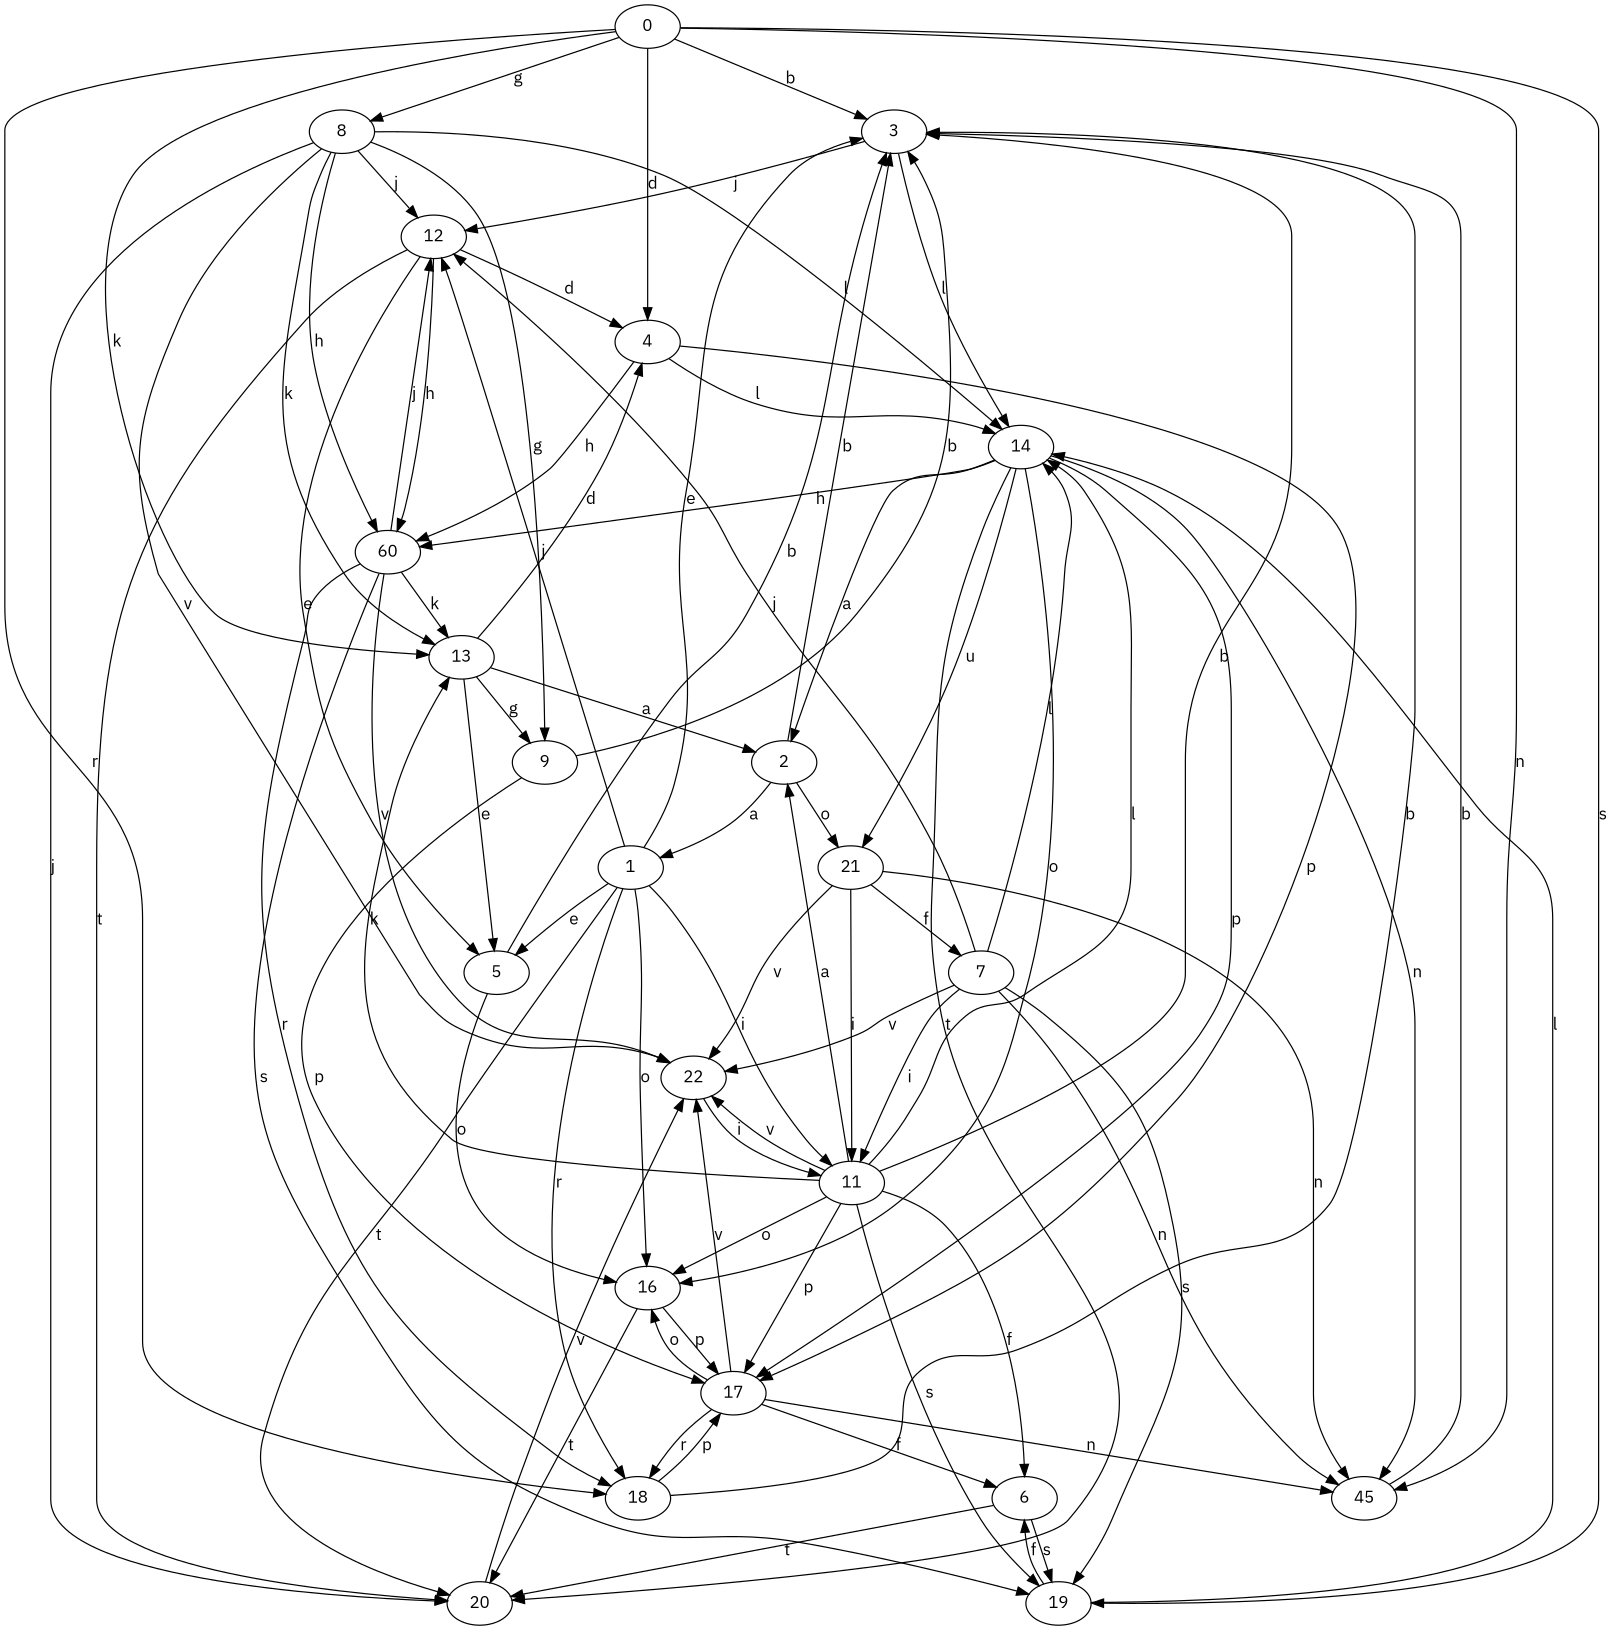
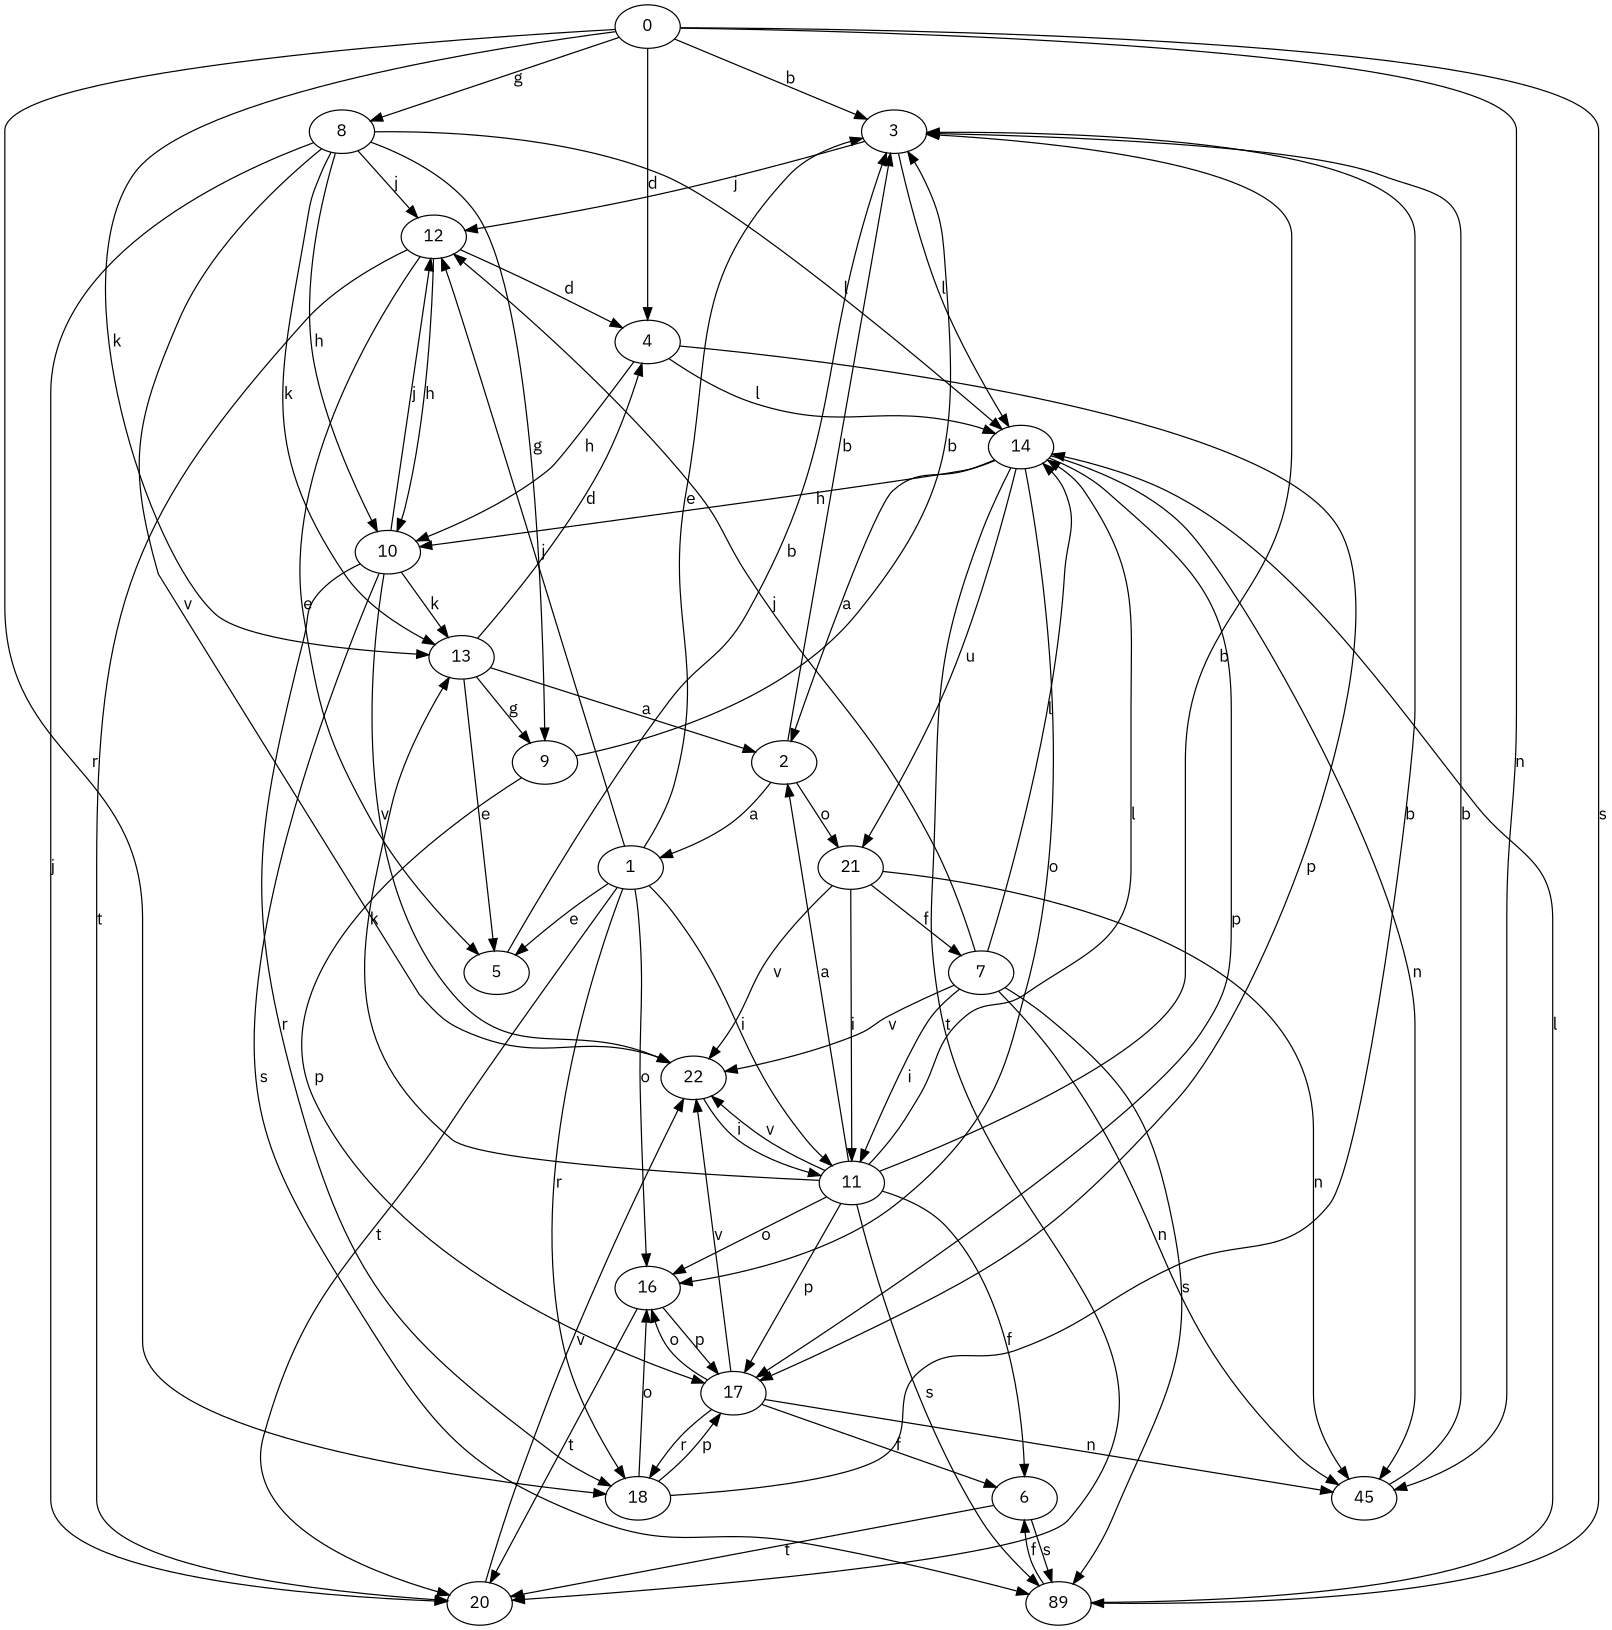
node "60": label "60" -> "10"
edge "5" -> "16": now "18" -> "16"
node "19": label "19" -> "89"
